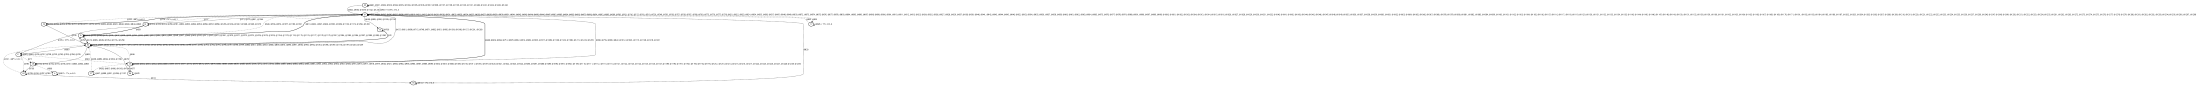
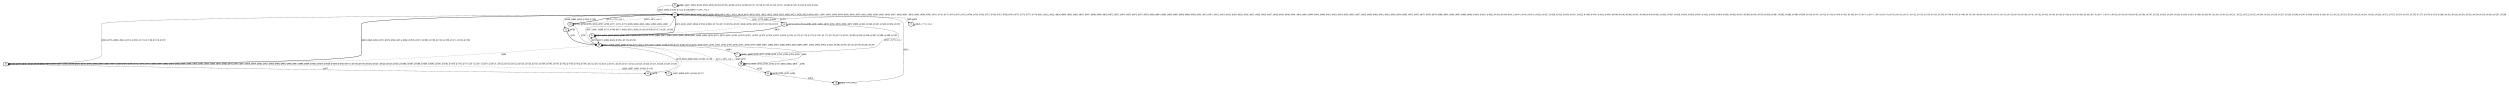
edge "18" -> "0f": reversed
node "1c": removed
